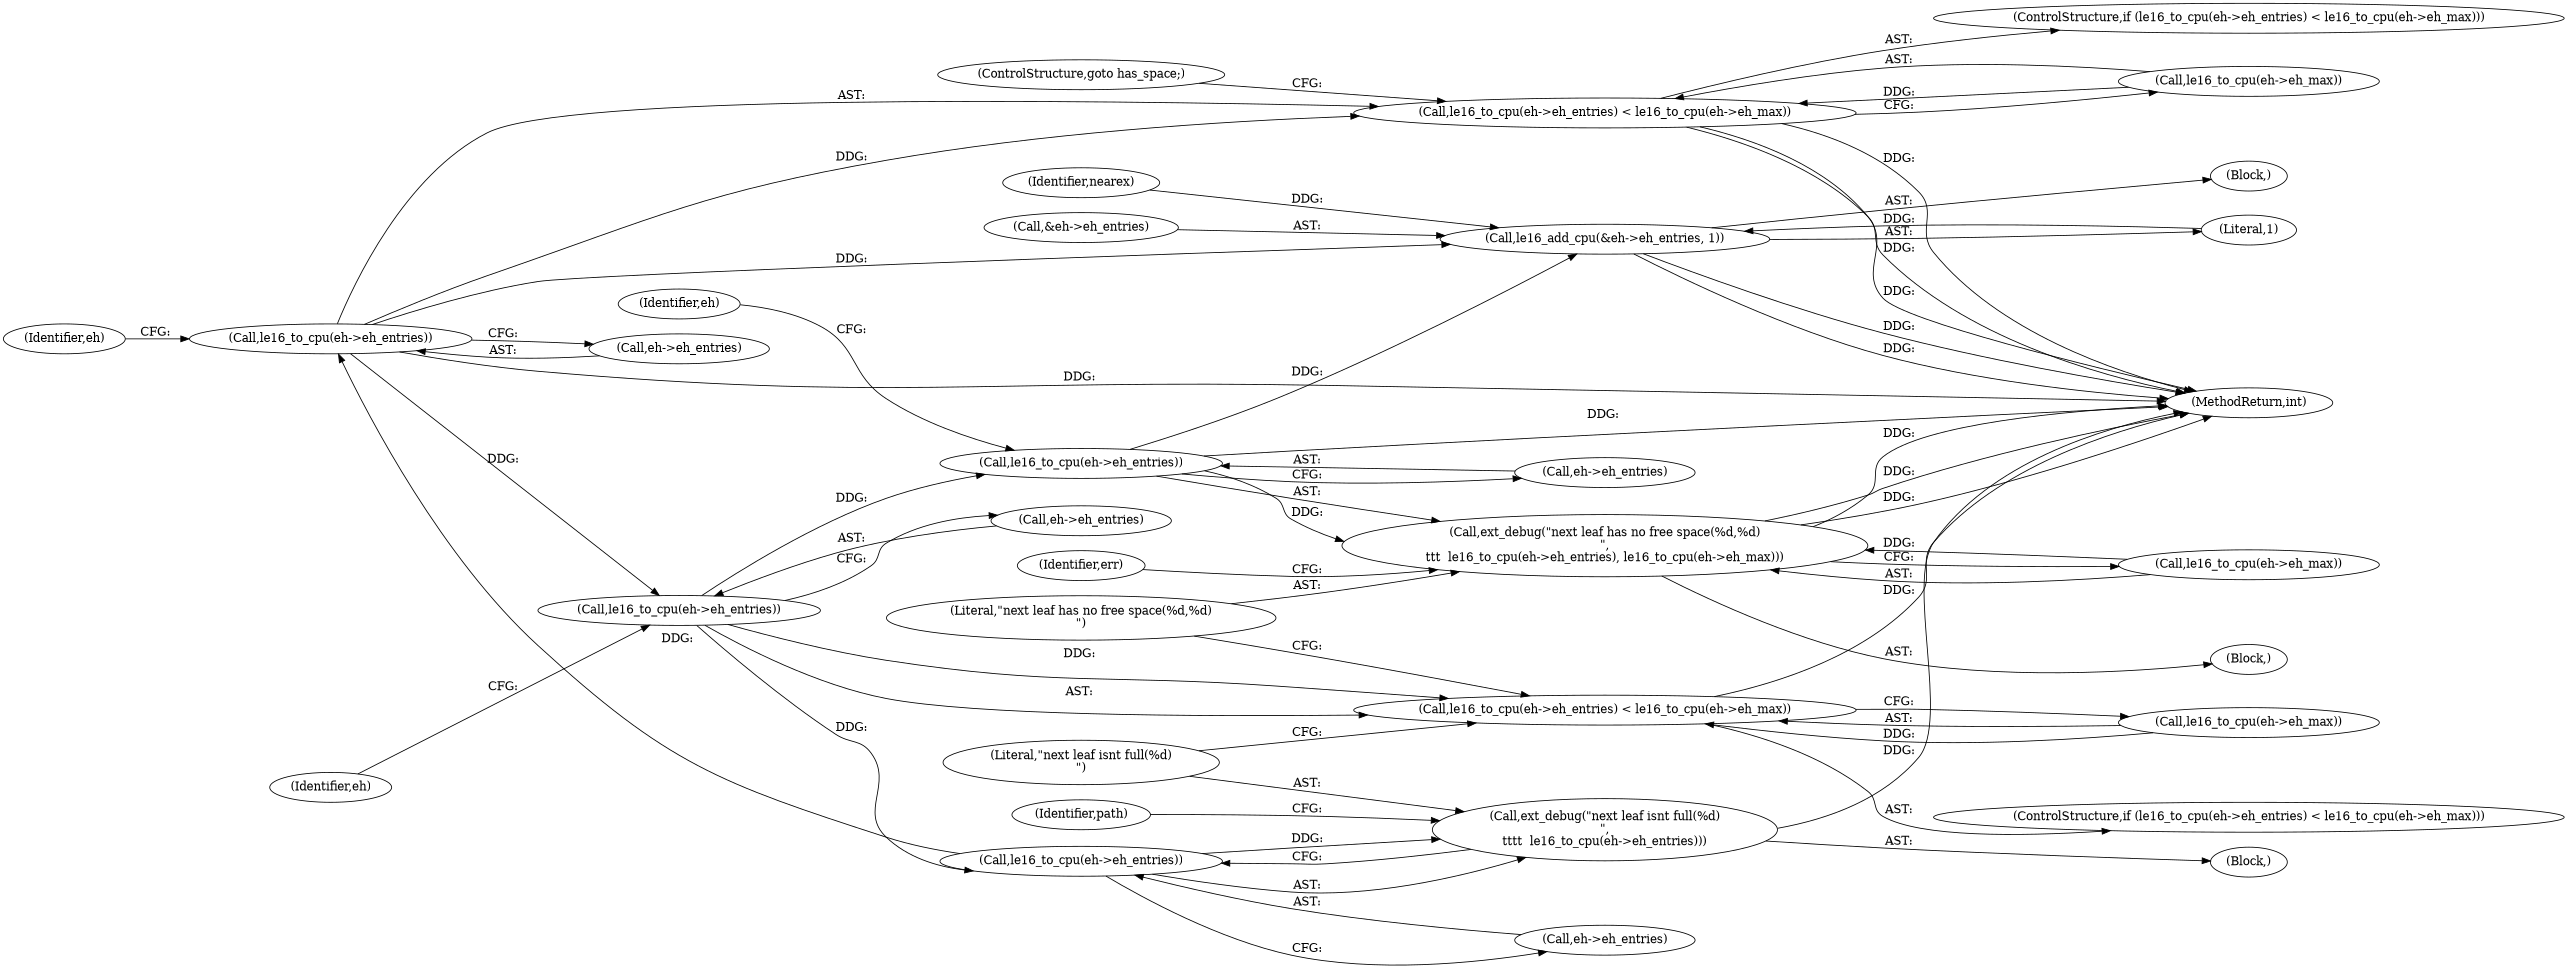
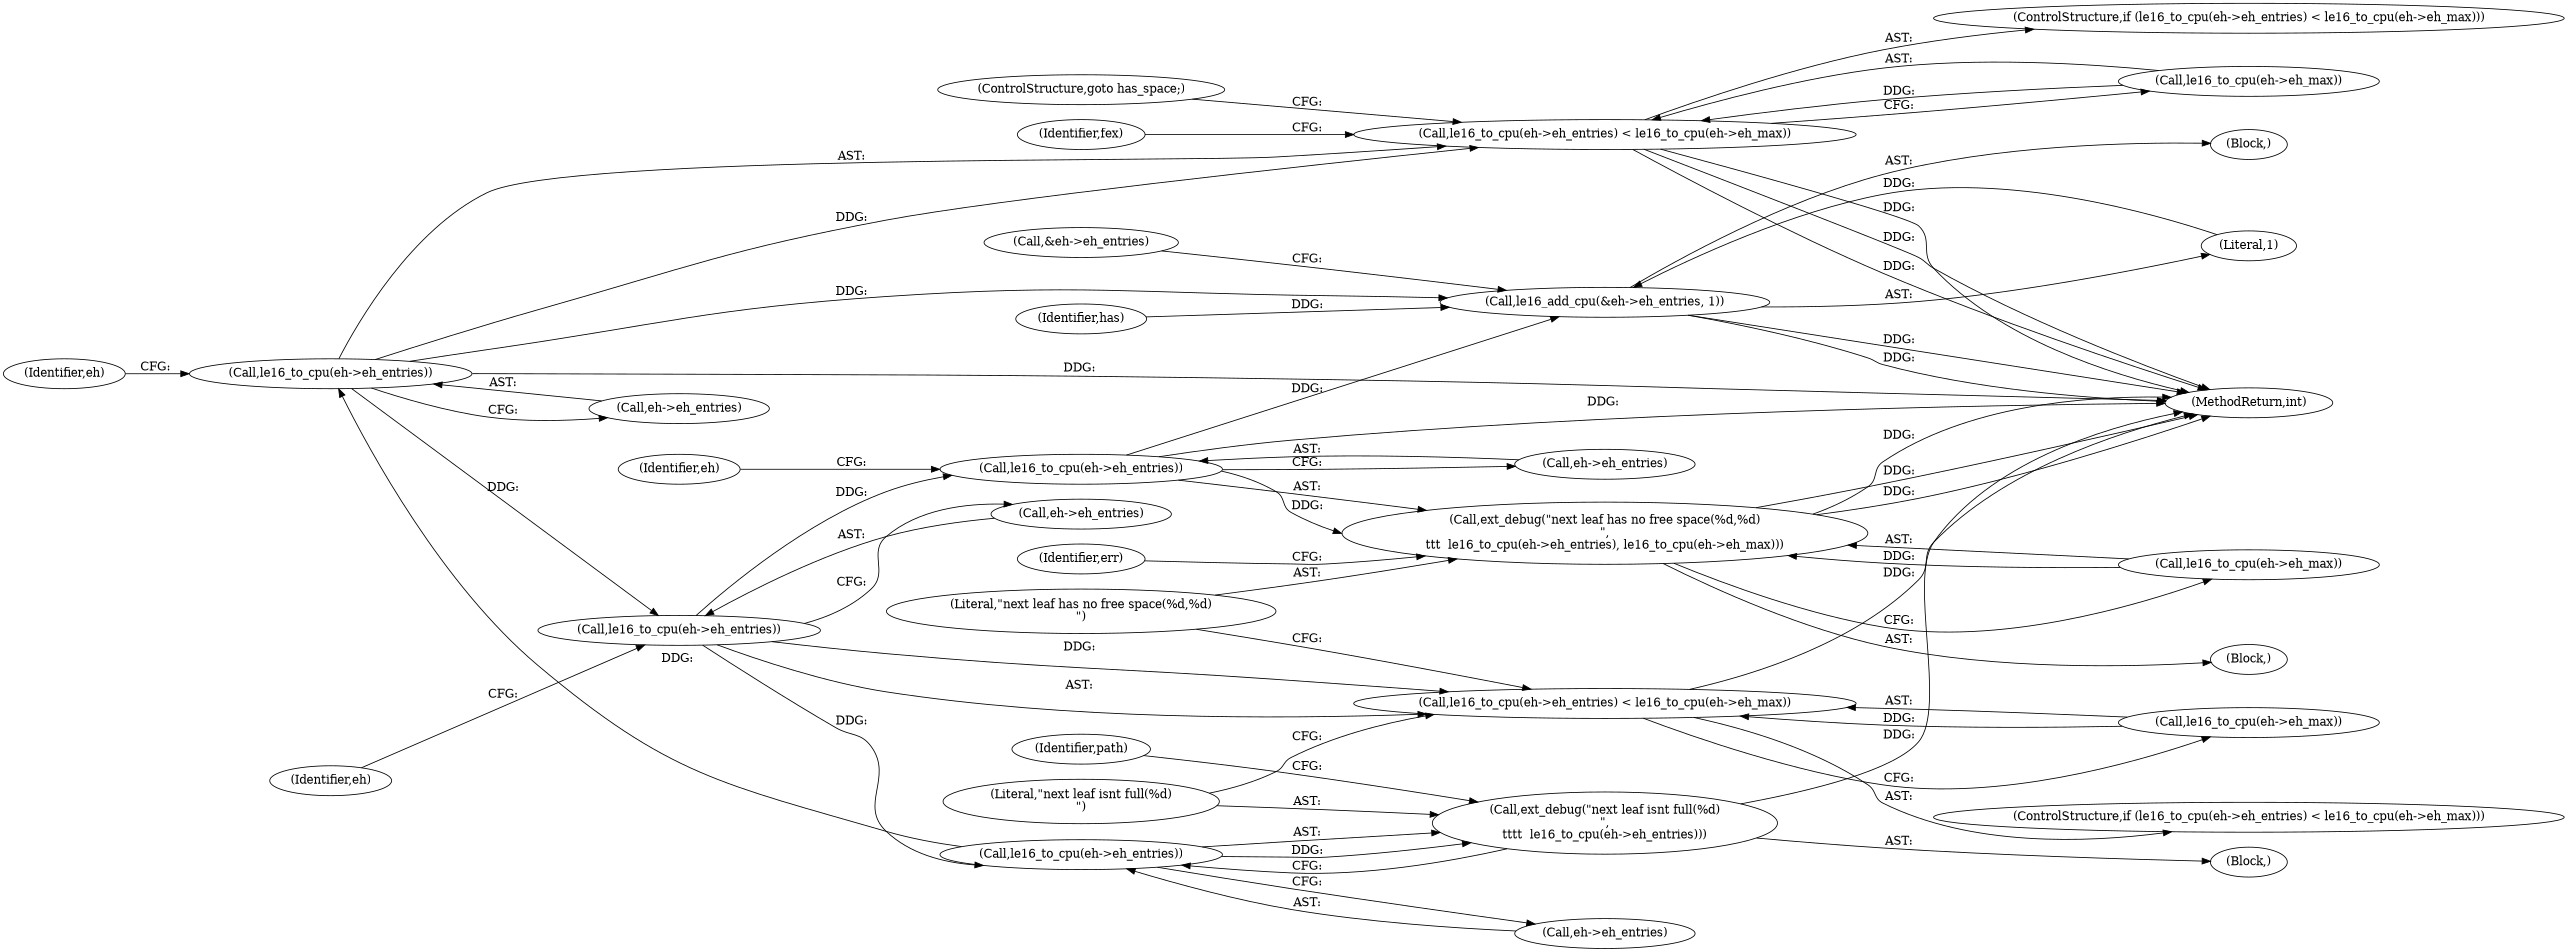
node "(Identifier,fex)": added
node "(Identifier,nearex)": label "(Identifier,nearex)" -> "(Identifier,has)"
edge "(Call,&eh->eh_entries)" -> "(Call,le16_add_cpu(&eh->eh_entries, 1))": label "AST: " -> "CFG: "
